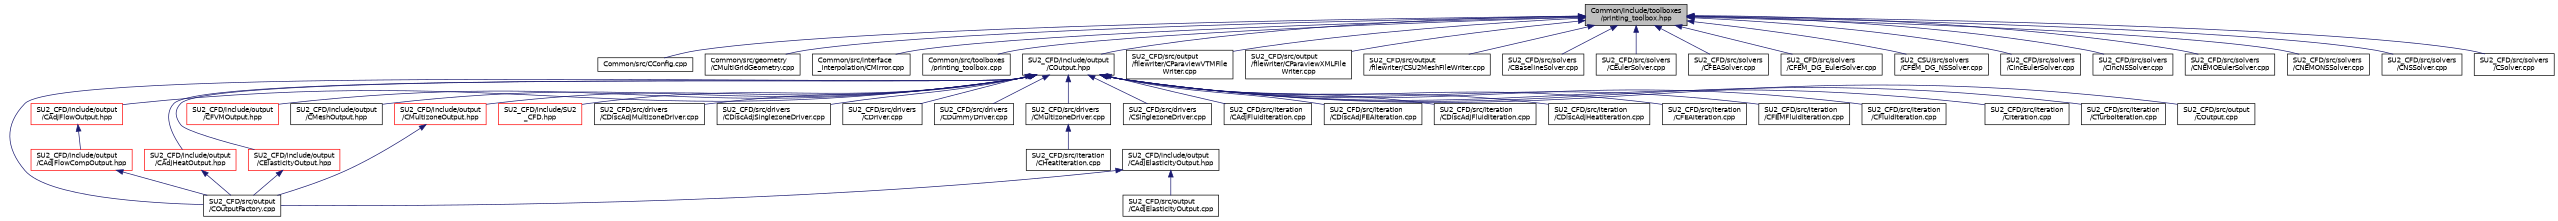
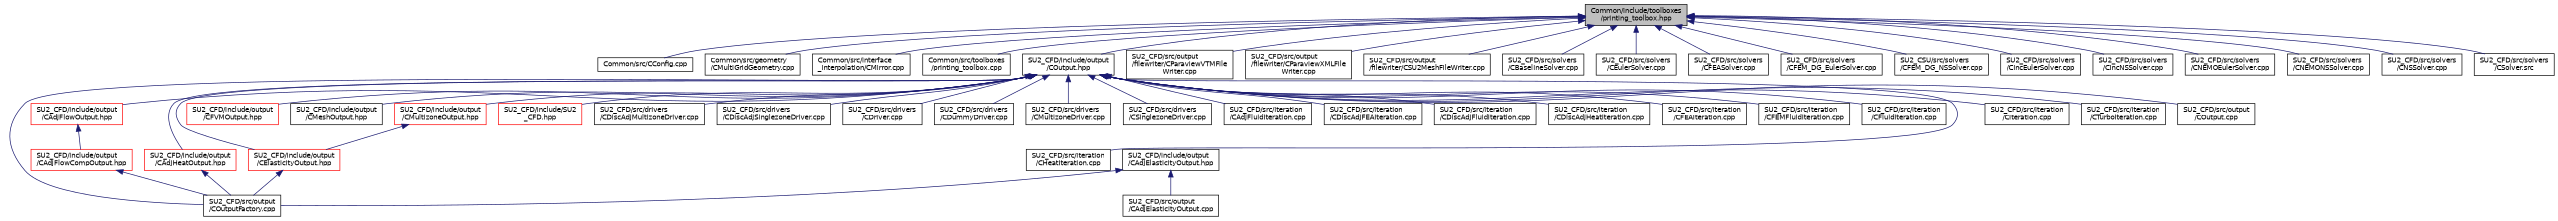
node "SU2_CFD/src/solvers /CSolver.cpp": label "SU2_CFD/src/solvers /CSolver.cpp" -> "SU2_CFD/src/solvers /CSolver.src"
edge "SU2_CFD/src/iteration /CHeatIteration.cpp" -> "SU2_CFD/src/drivers /CMultizoneDriver.cpp": now "SU2_CFD/src/iteration /CHeatIteration.cpp" -> "SU2_CFD/include/output /COutput.hpp"
edge "SU2_CFD/src/output /COutputFactory.cpp" -> "SU2_CFD/include/output /CMultizoneOutput.hpp": now "SU2_CFD/include/output /CElasticityOutput.hpp" -> "SU2_CFD/include/output /CMultizoneOutput.hpp"
